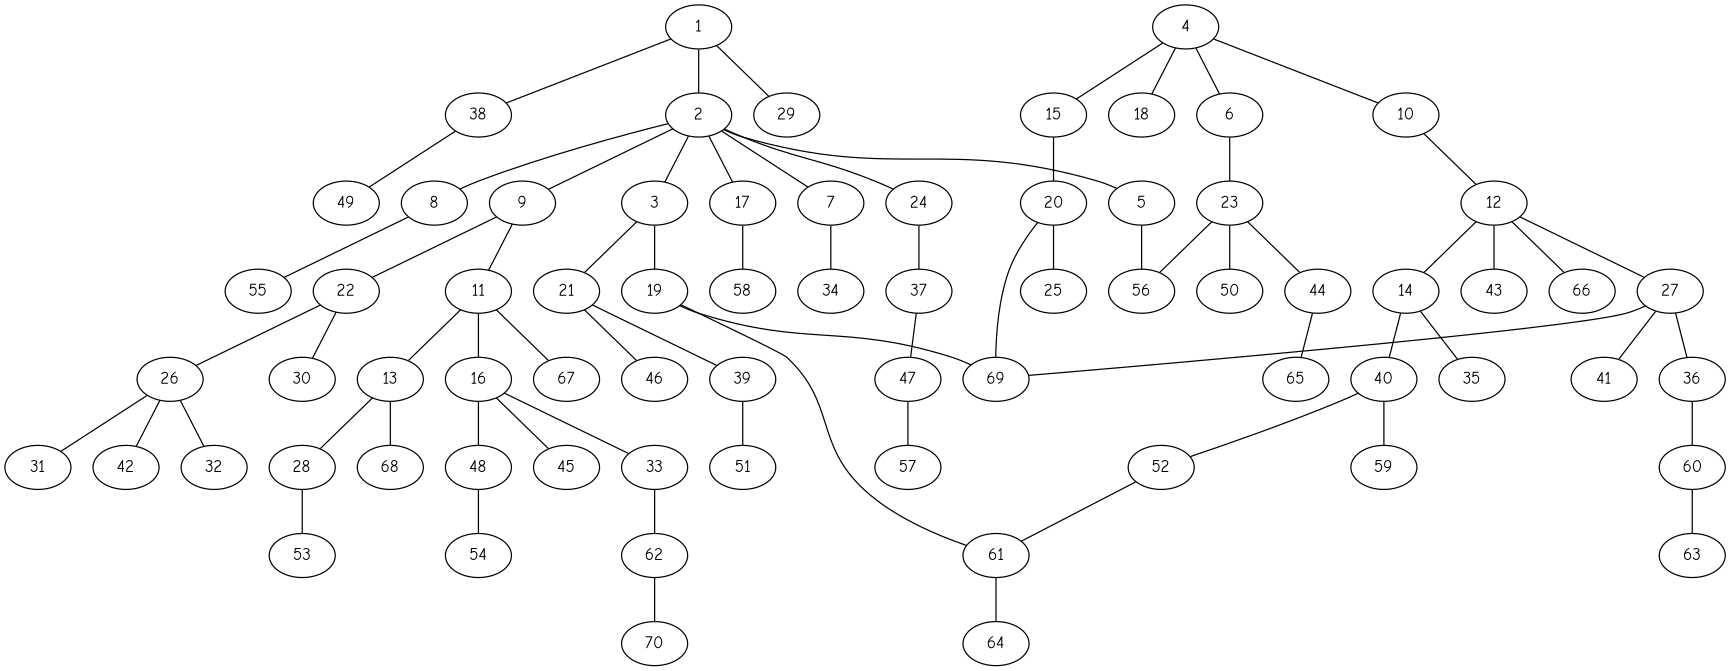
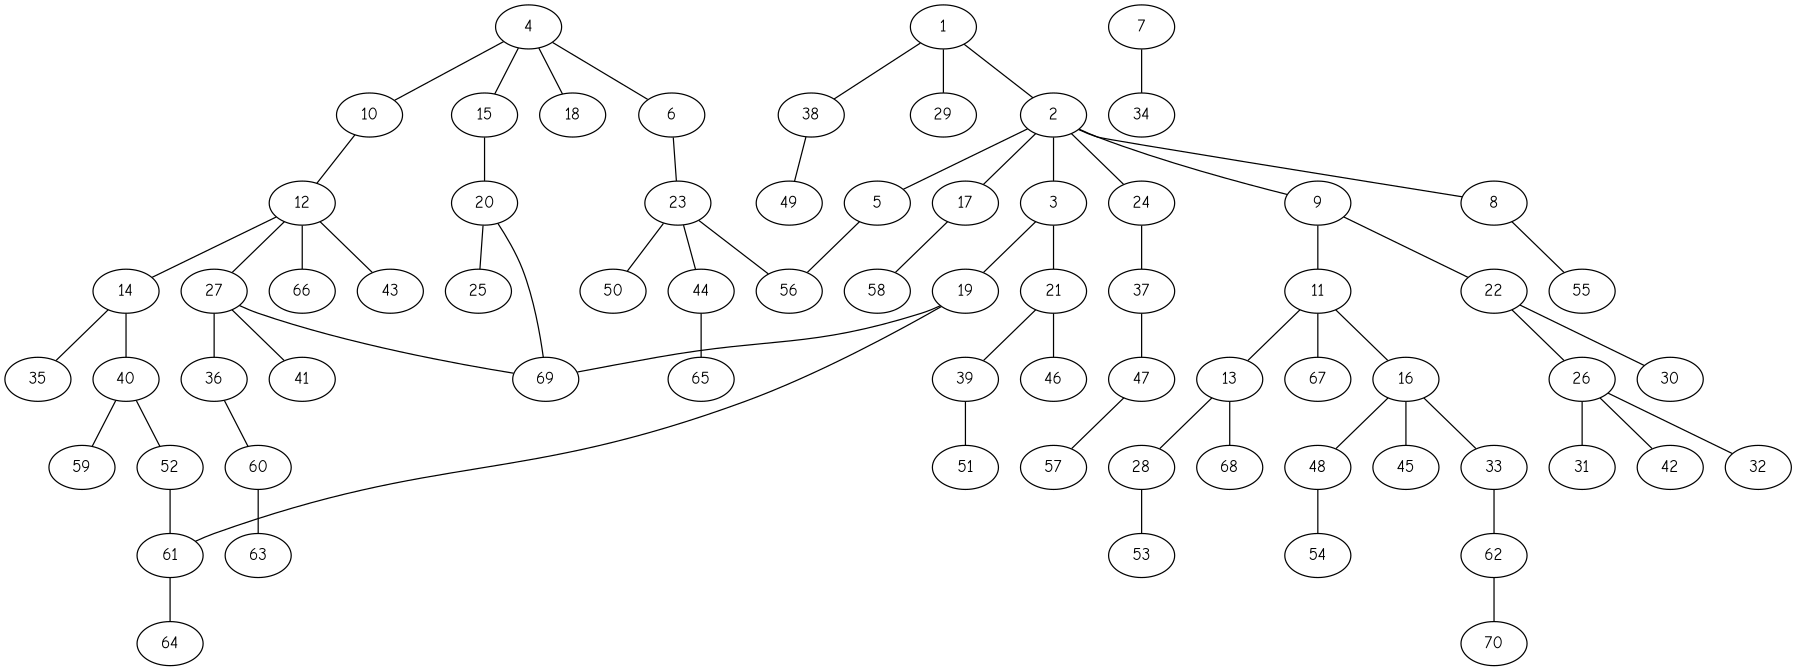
edge "2" -- "7": removed
